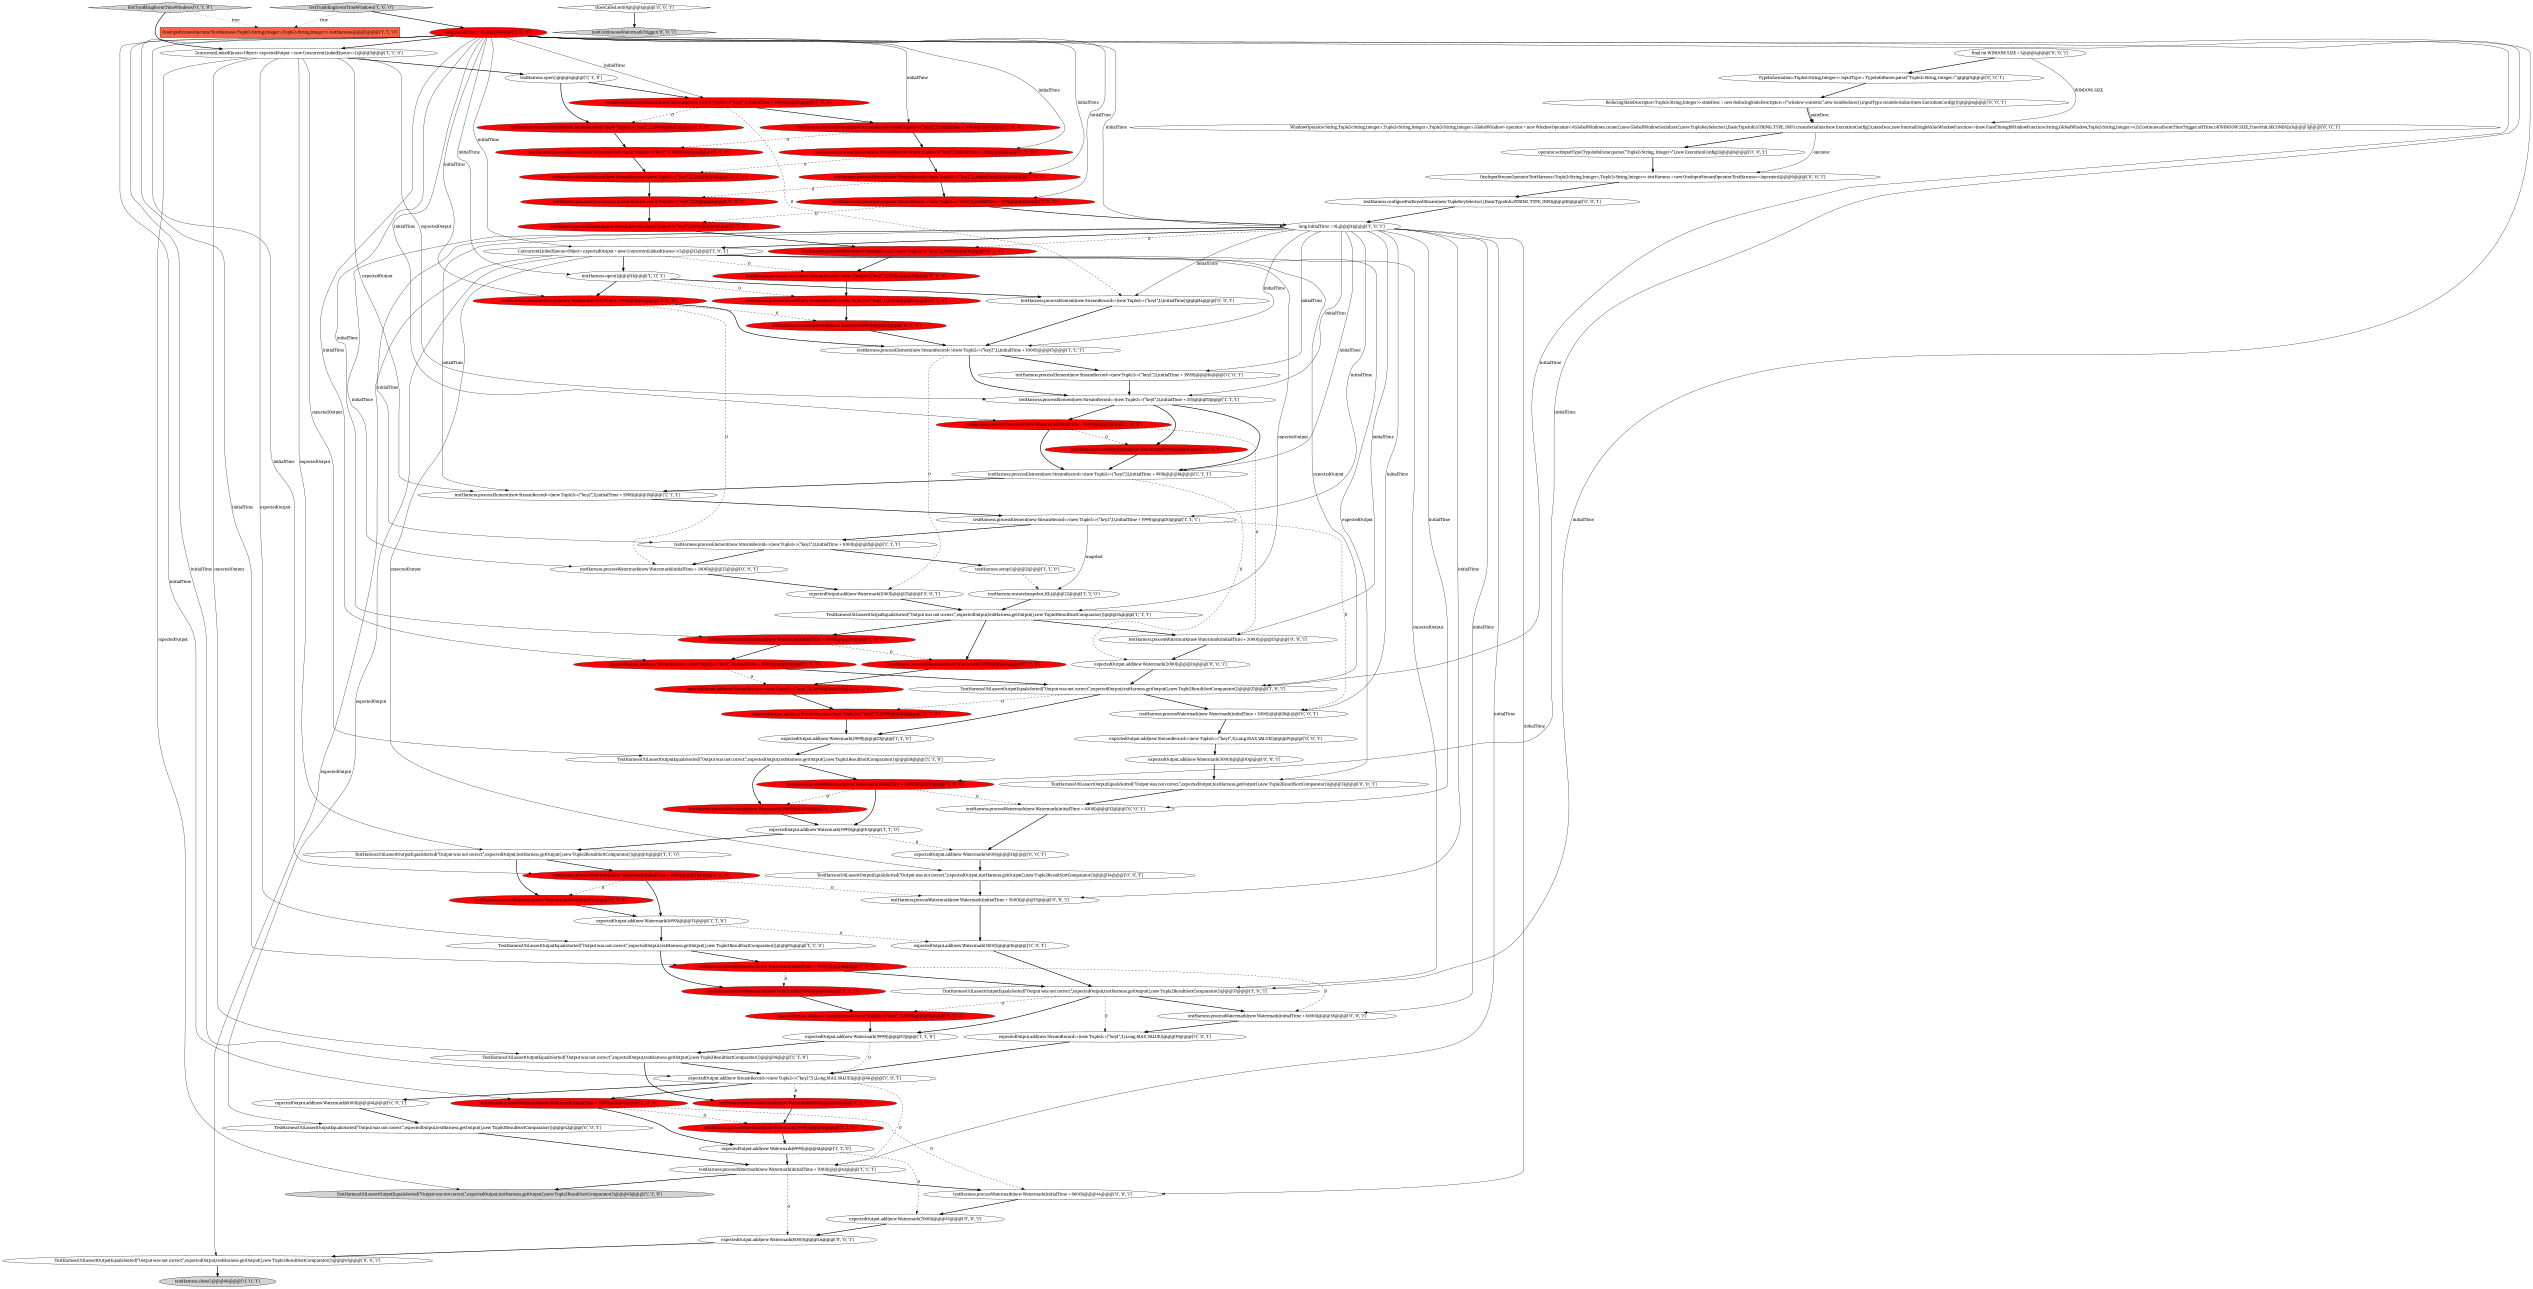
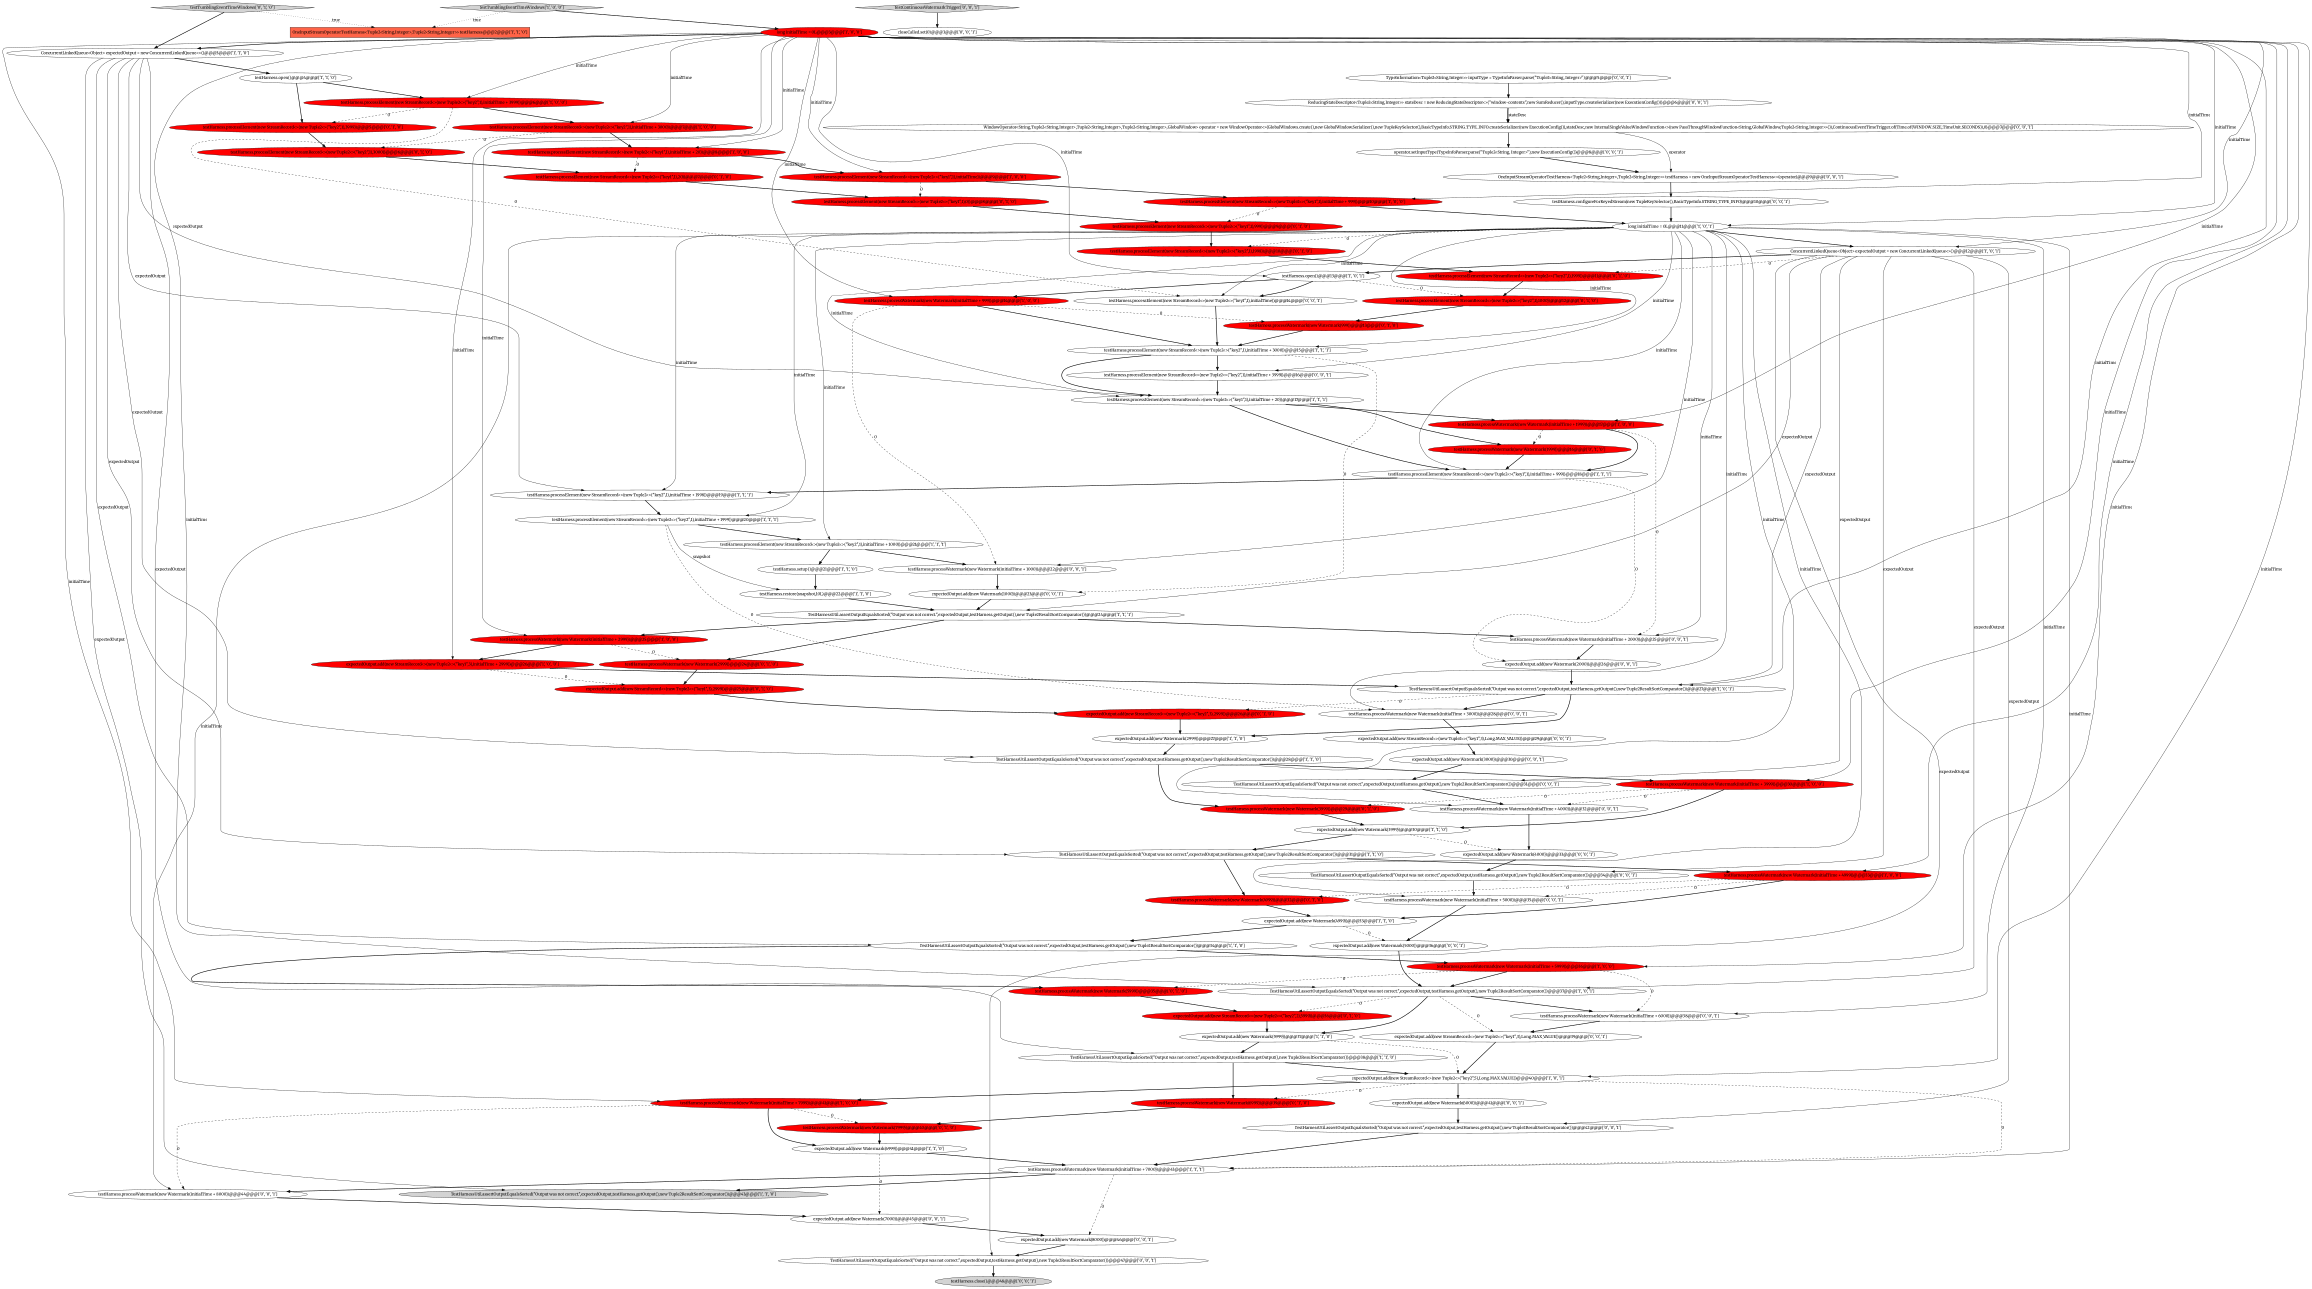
node "closeCalled.set(0)@@@3@@@['0', '0', '1']": shape diamond -> ellipse
edge "closeCalled.set(0)@@@3@@@['0', '0', '1']" -> "testContinuousWatermarkTrigger['0', '0', '1']": reversed
node "final int WINDOW_SIZE = 3@@@4@@@['0', '0', '1']": removed
edge "testHarness.setup()@@@21@@@['1', '1', '0']" -> "testHarness.restore(snapshot,10L)@@@22@@@['1', '1', '0']": style dashed -> bold
